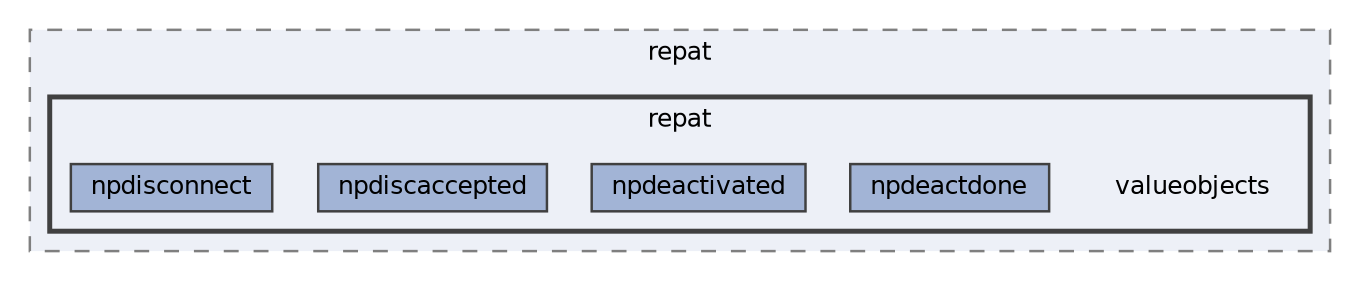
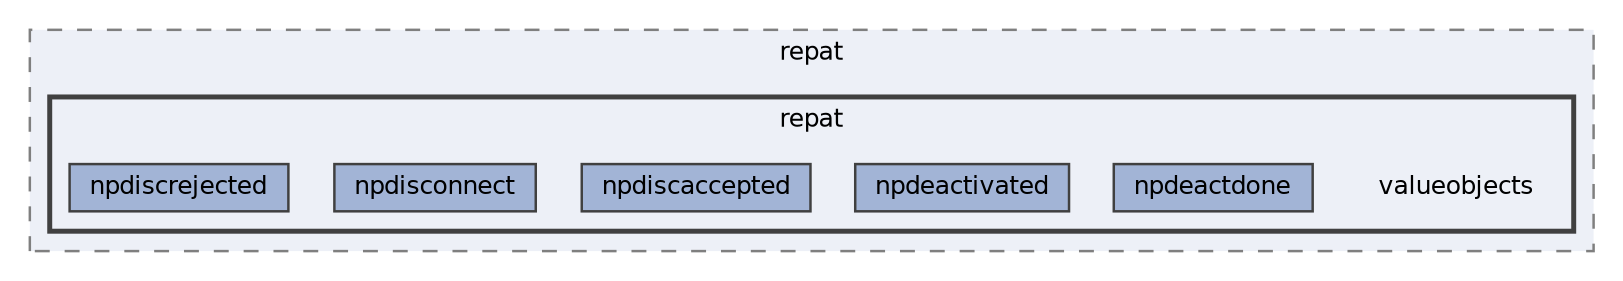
node "npdiscrejected": added
